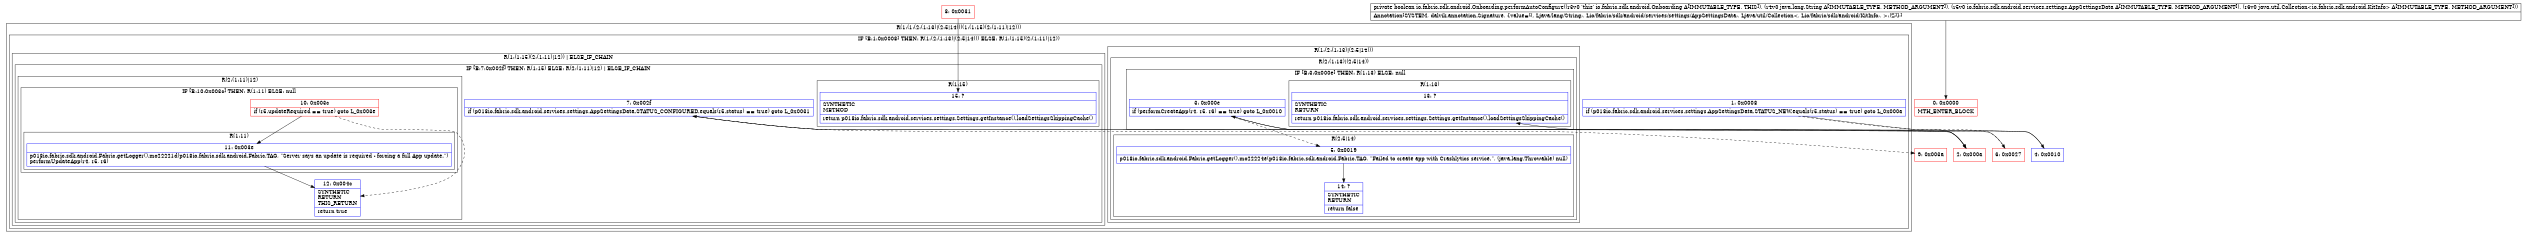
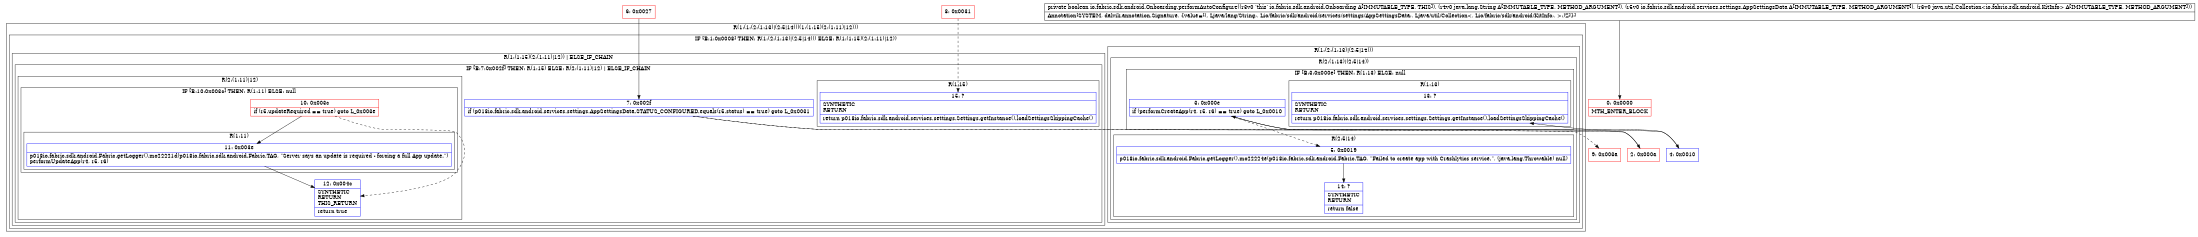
edge "8: 0x0031" -> "15: ?": style solid -> dashed
node "1: 0x0008": removed
node "15: ?": text "METHOD" -> "RETURN"
